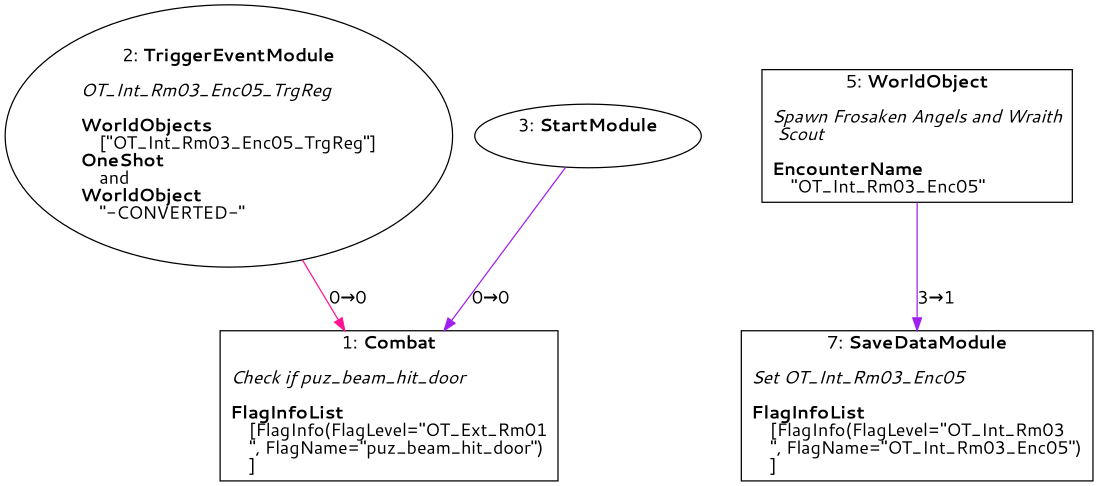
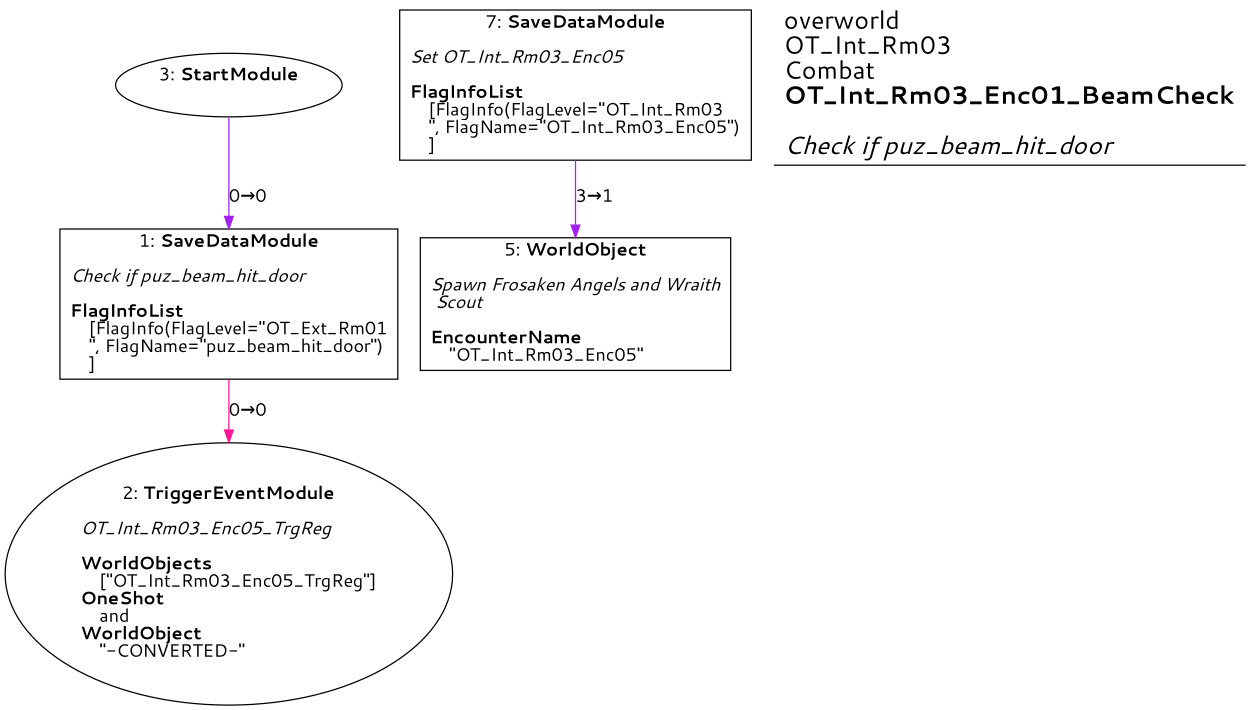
node "overworld": added
edge "5:" -> "7:": reversed
edge "2:" -> "1:": reversed
node "1:": text "Combat" -> "SaveDataModule"
